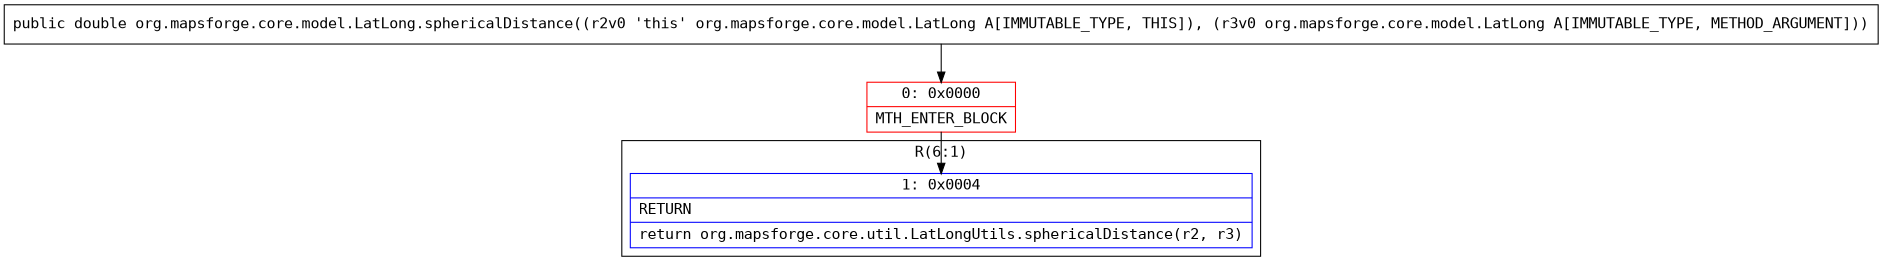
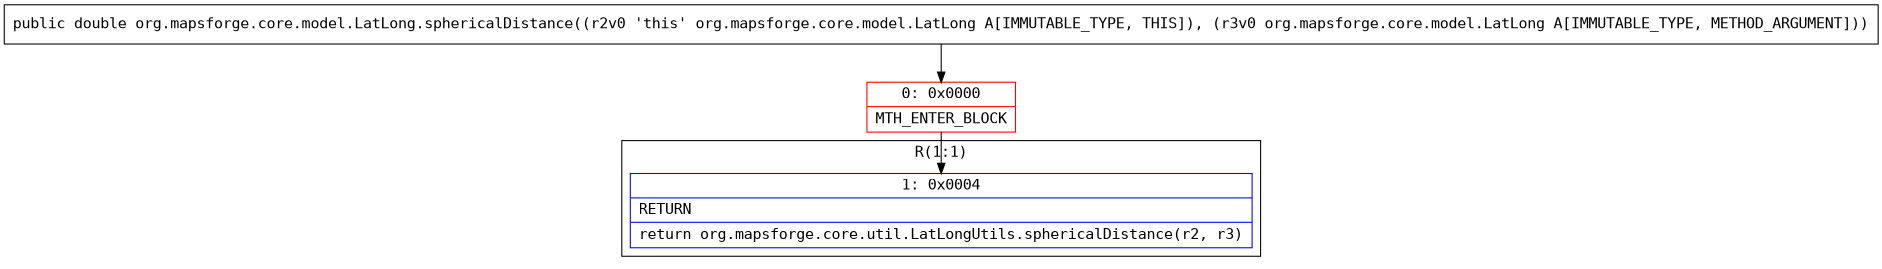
cluster "R(6:1)": label "R(6:1)" -> "R(1:1)"
